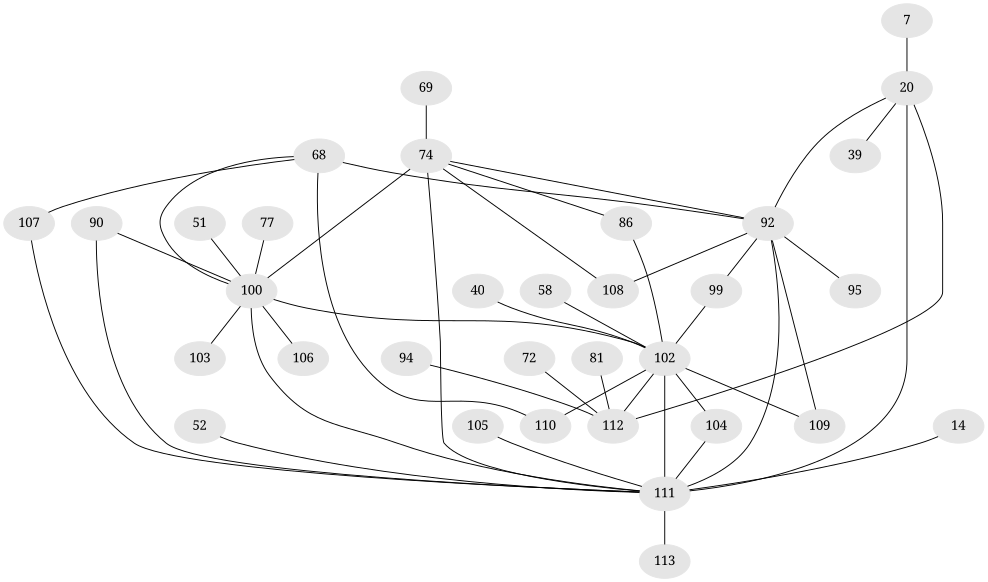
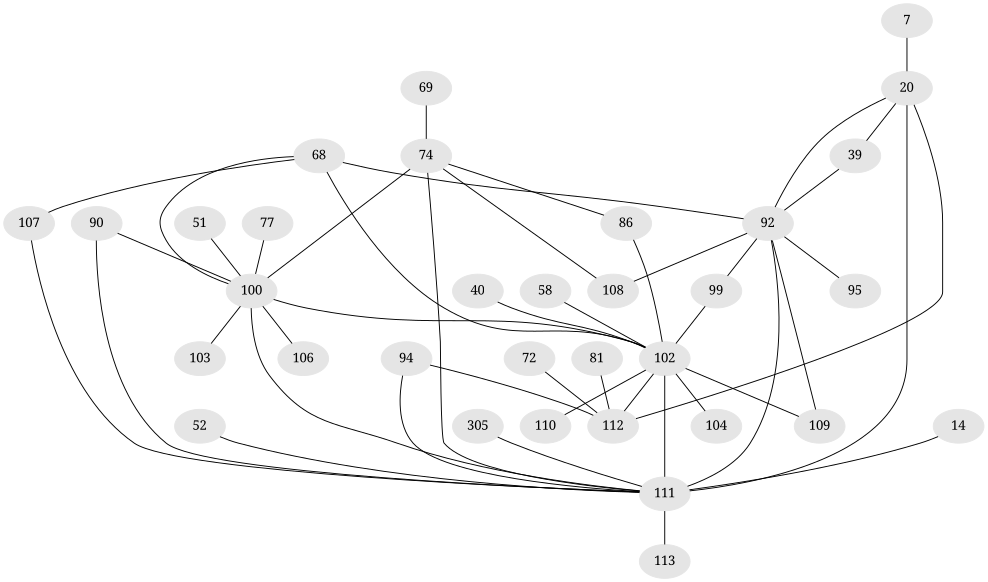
edge "74" -- "92": now "39" -- "92"
edge "68" -- "110": now "68" -- "102"
node "105": label "105" -> "305"
edge "104" -- "111": now "94" -- "111"
